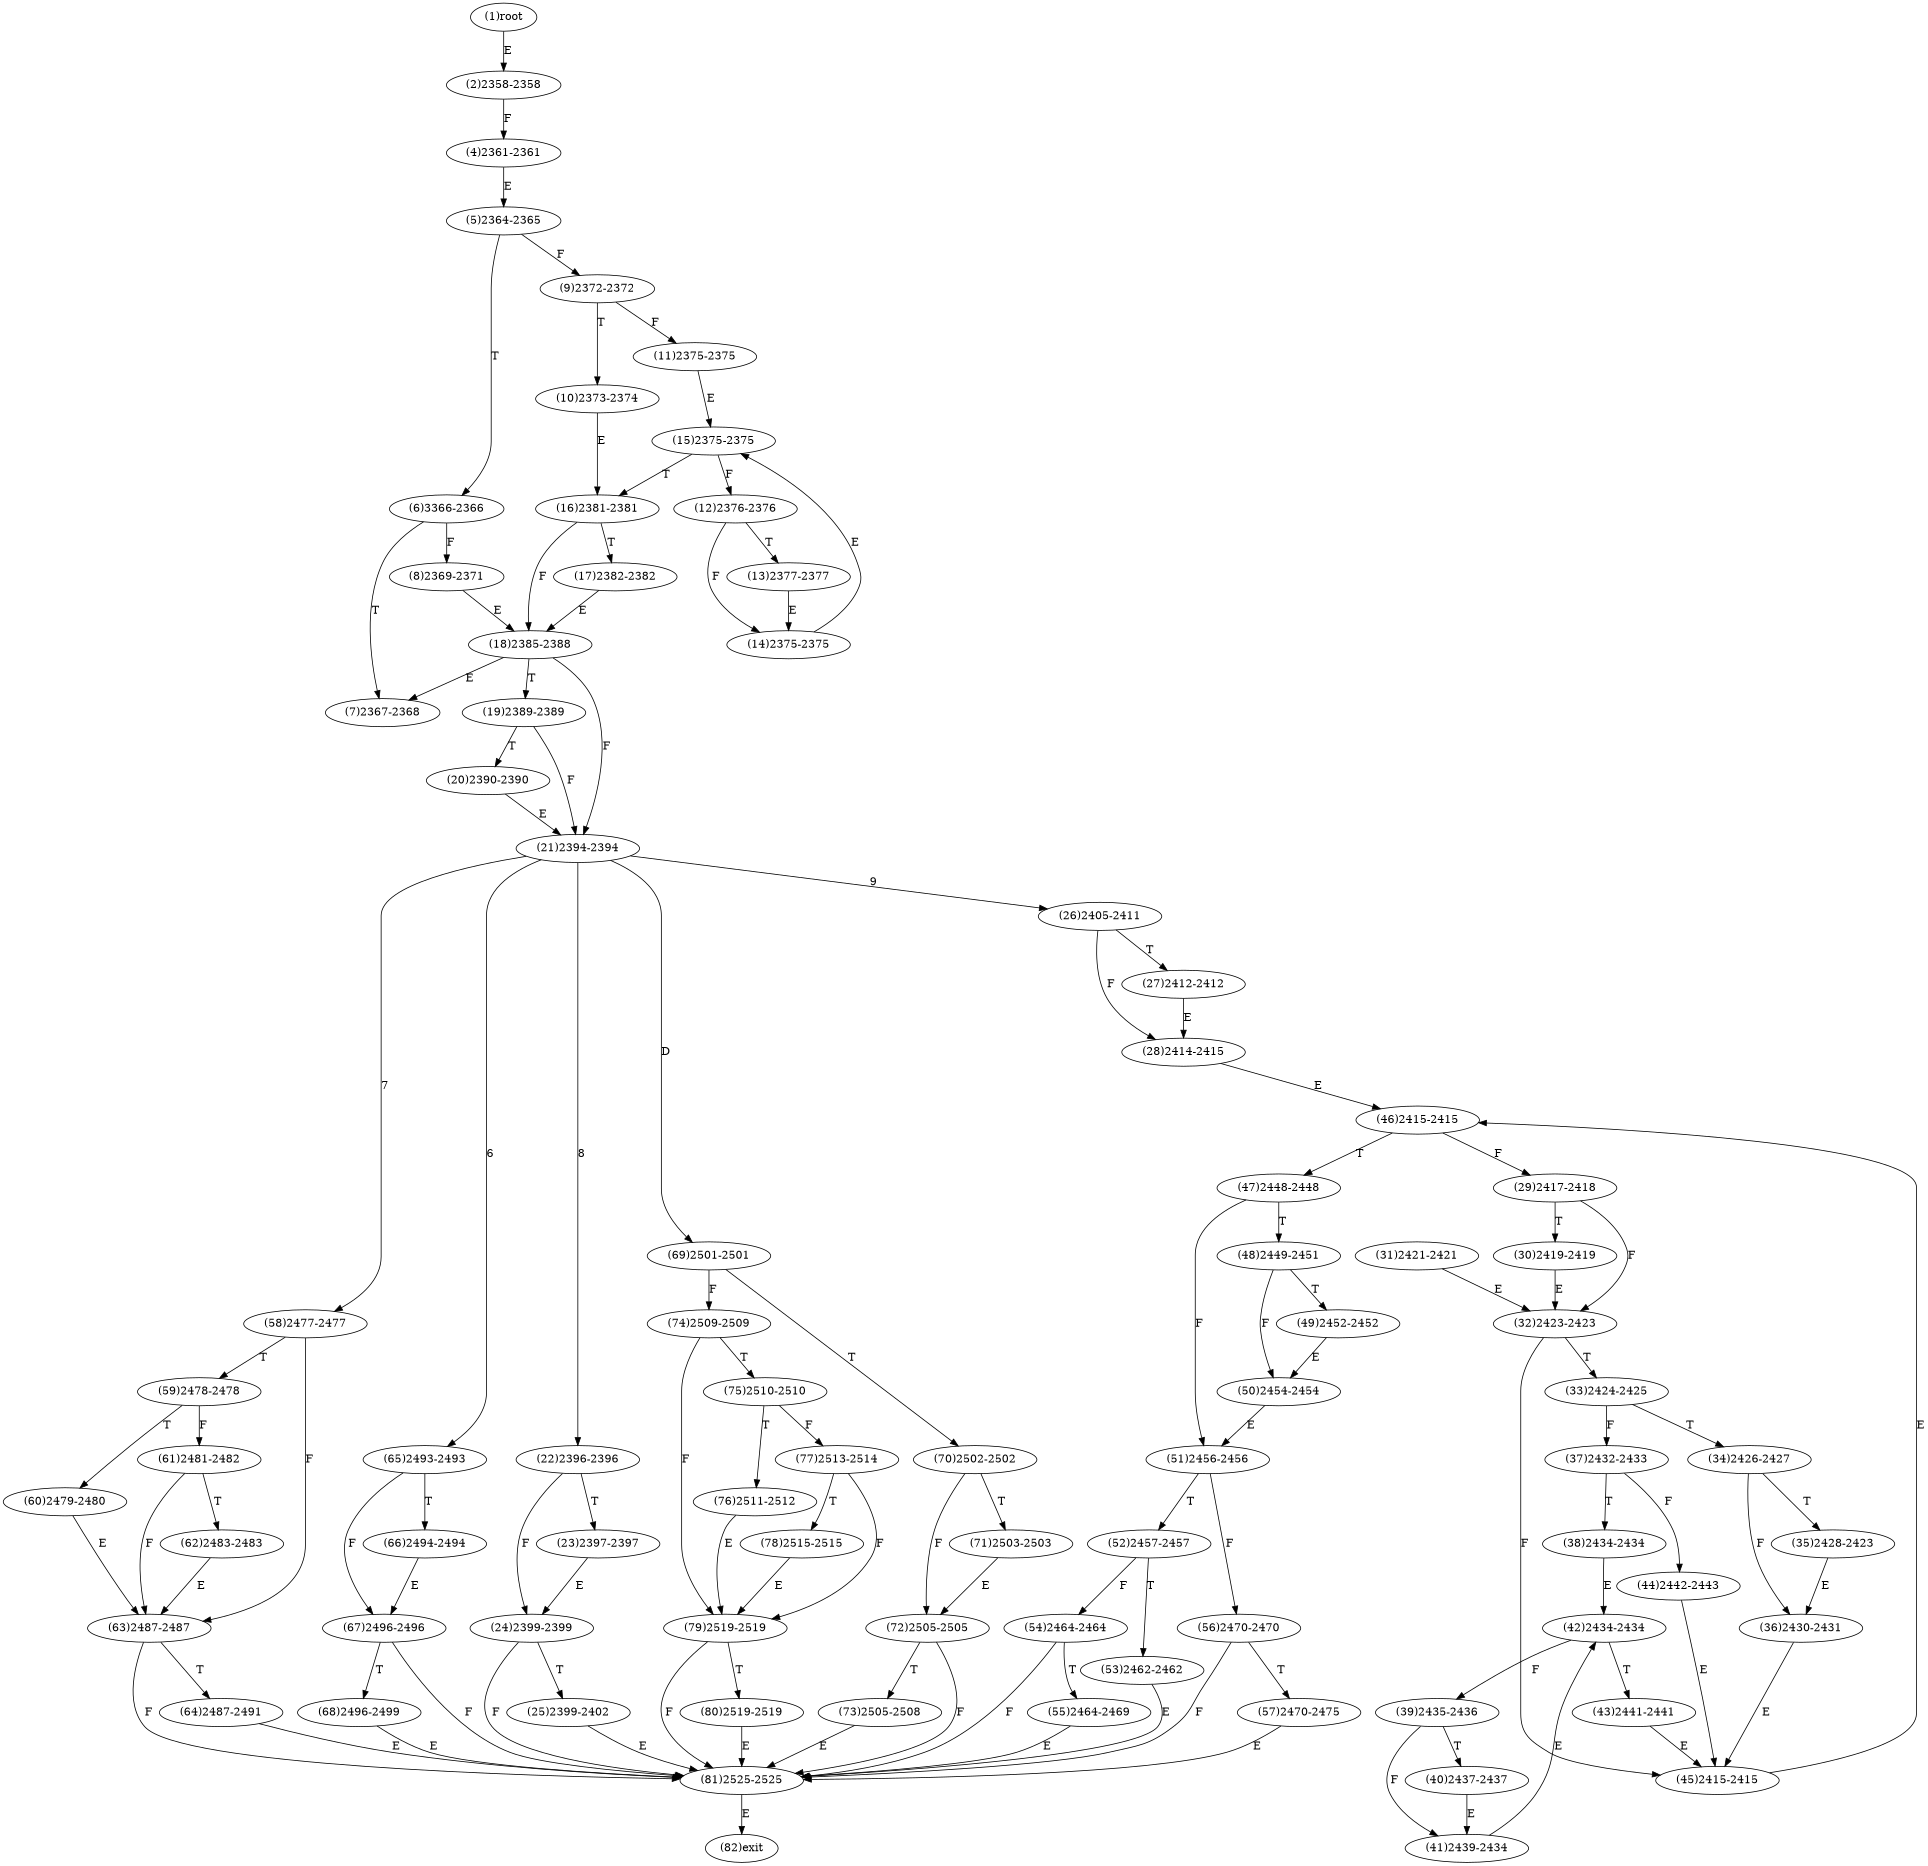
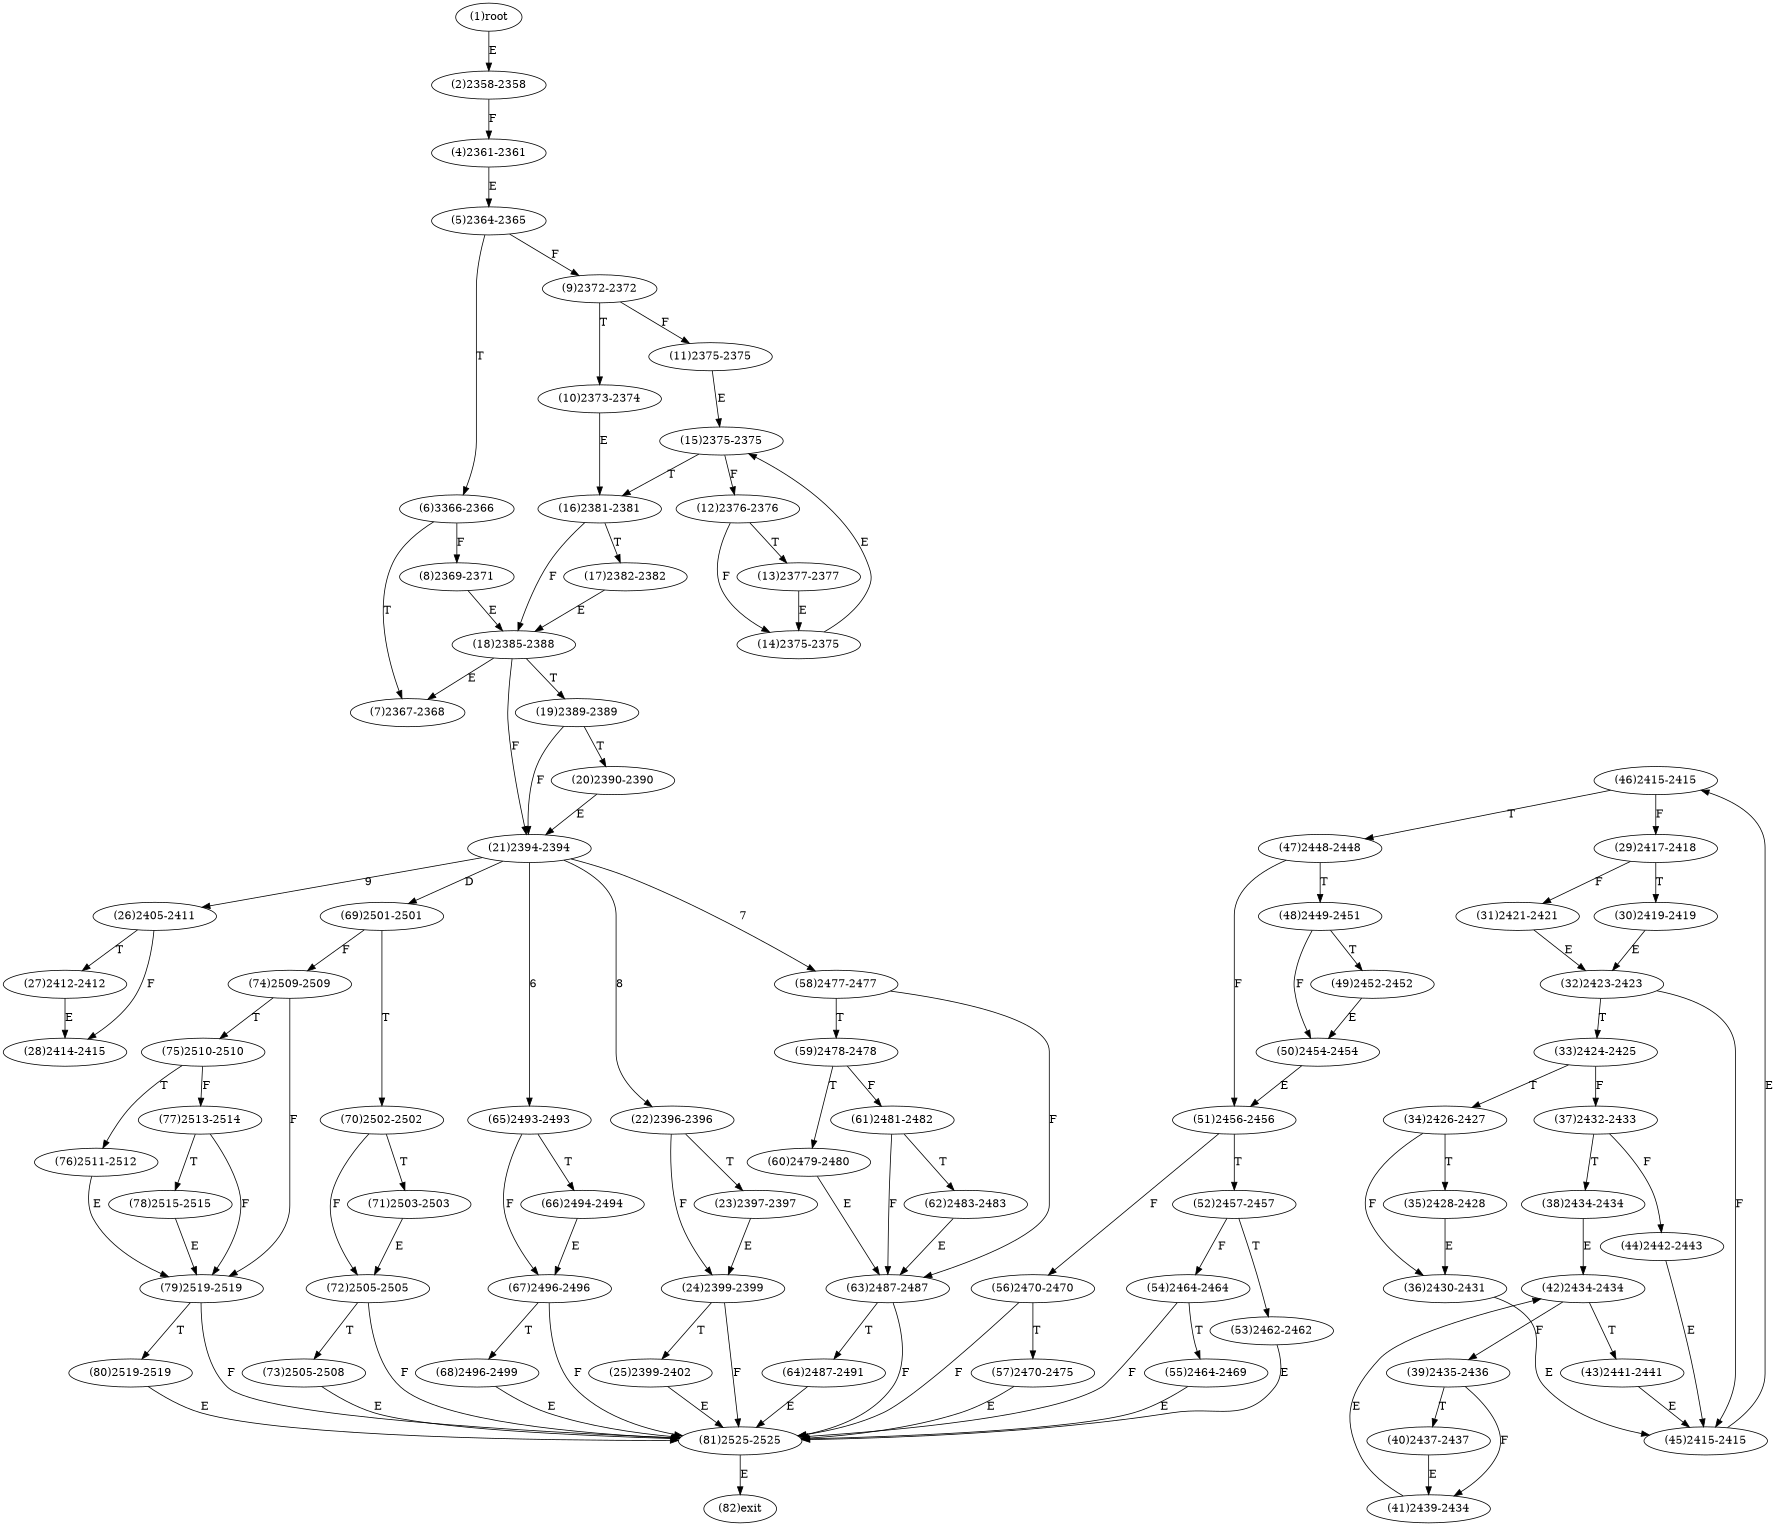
edge "(28)2414-2415" -> "(46)2415-2415": removed, label "E"
edge "(29)2417-2418" -> "(32)2423-2423": now "(29)2417-2418" -> "(31)2421-2421"
node "(35)2428-2423": label "(35)2428-2423" -> "(35)2428-2428"
